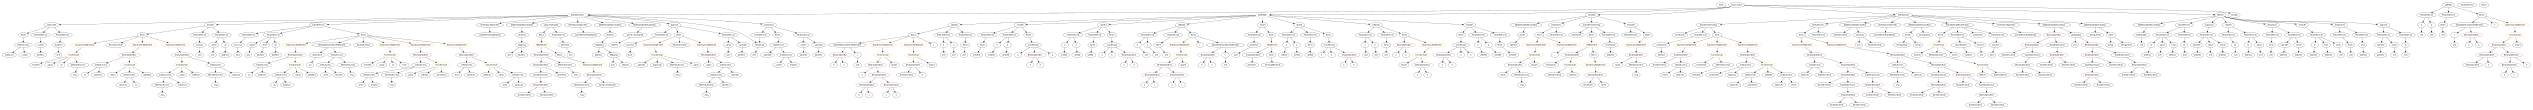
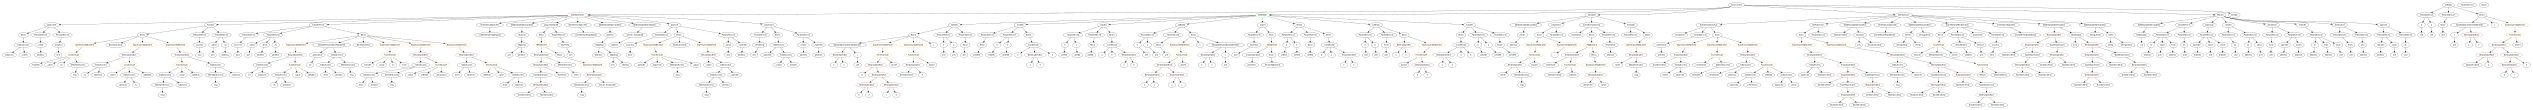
node "Enter": removed
edge "StandardToken" -> "remaining": now "StandardToken" -> "play_tmstmp38"
